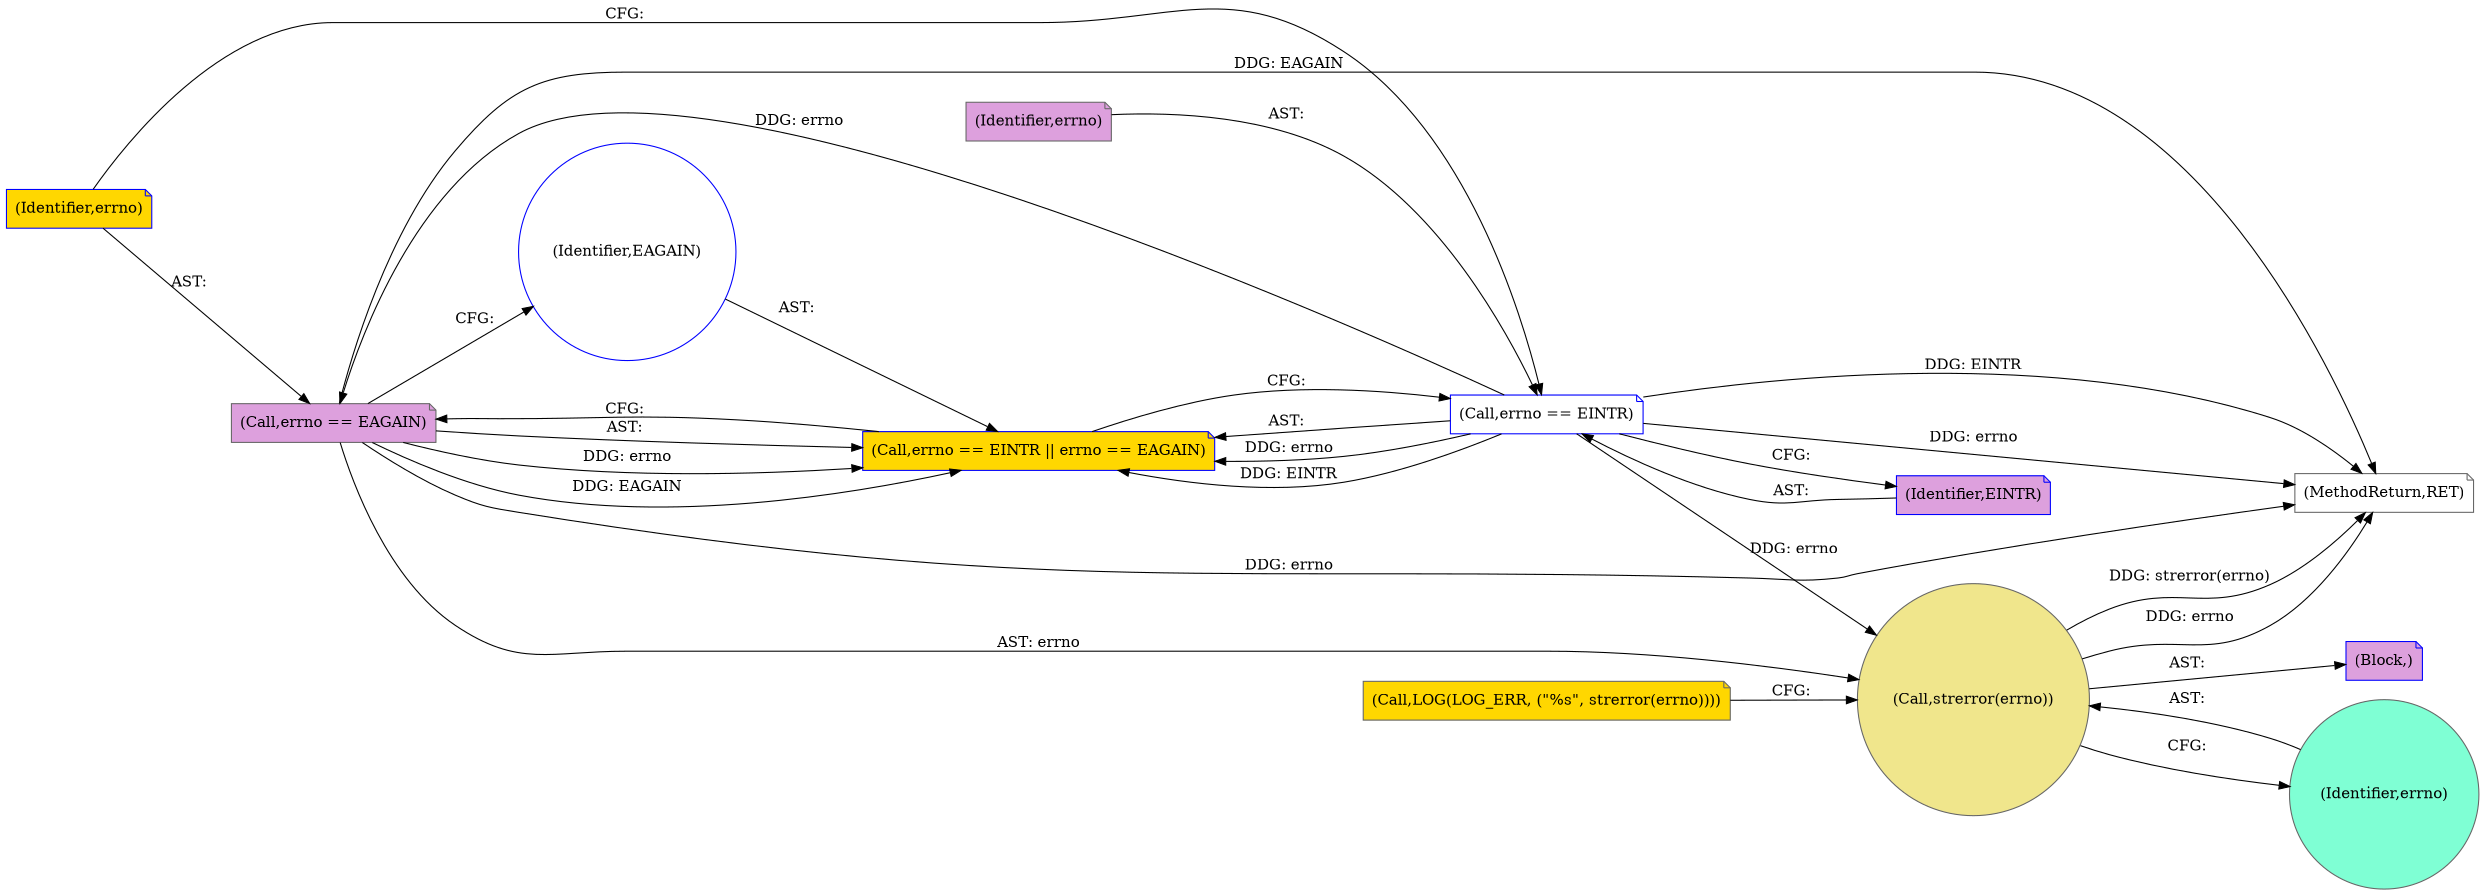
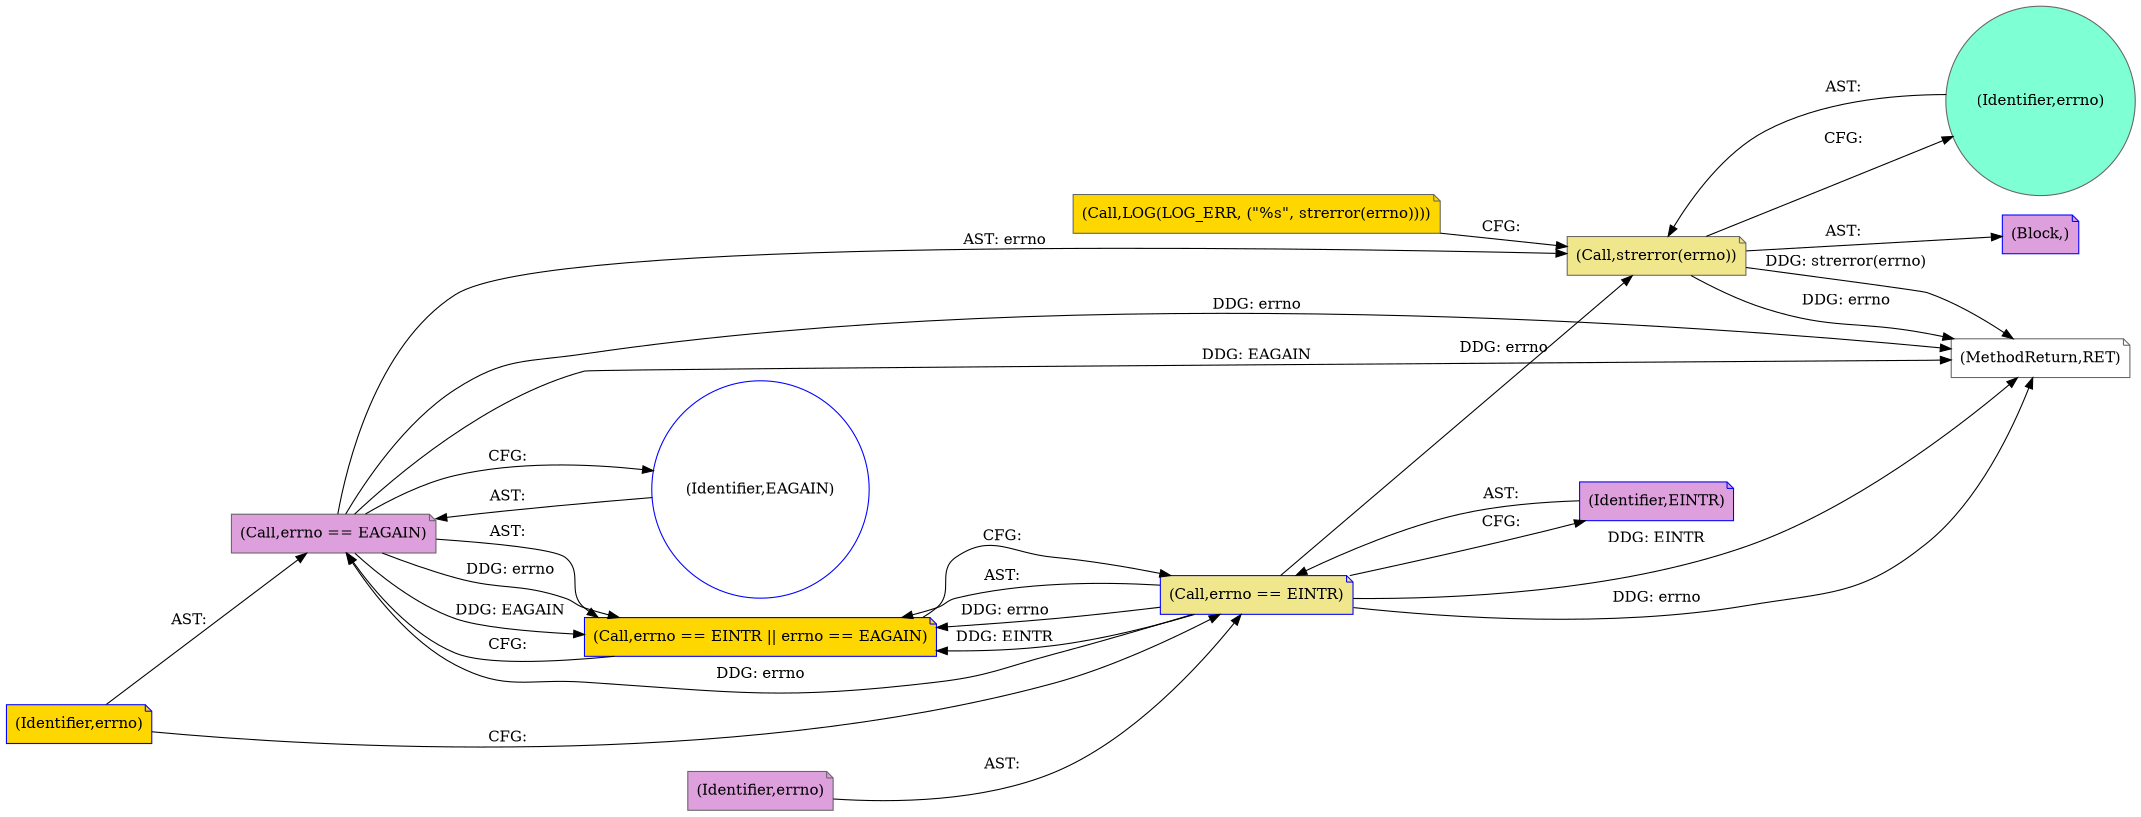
edge "(Identifier,EAGAIN)" -> "(Call,errno == EINTR || errno == EAGAIN)": now "(Identifier,EAGAIN)" -> "(Call,errno == EAGAIN)"
node "(Call,errno == EINTR)": fillcolor white -> khaki
node "(Call,strerror(errno))": shape circle -> note
